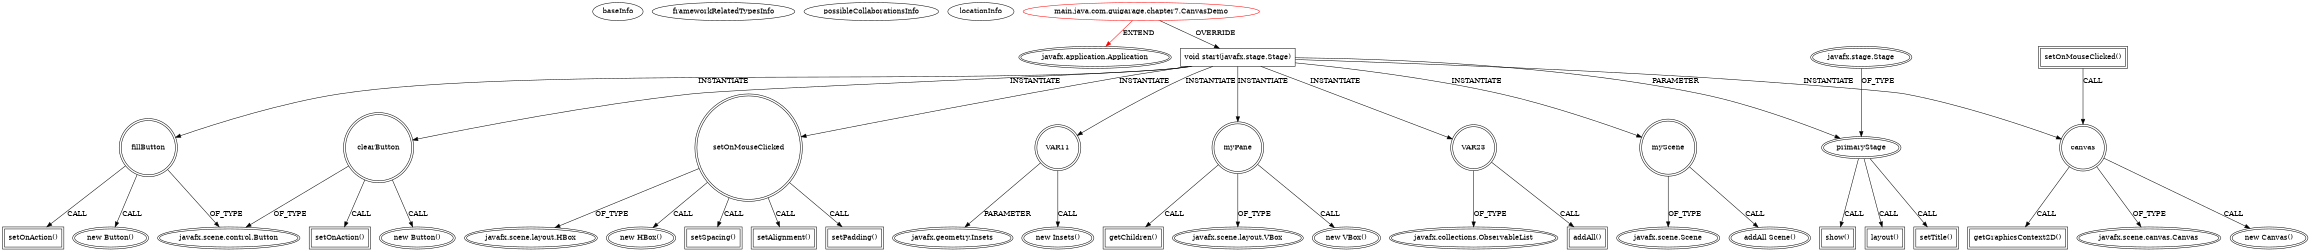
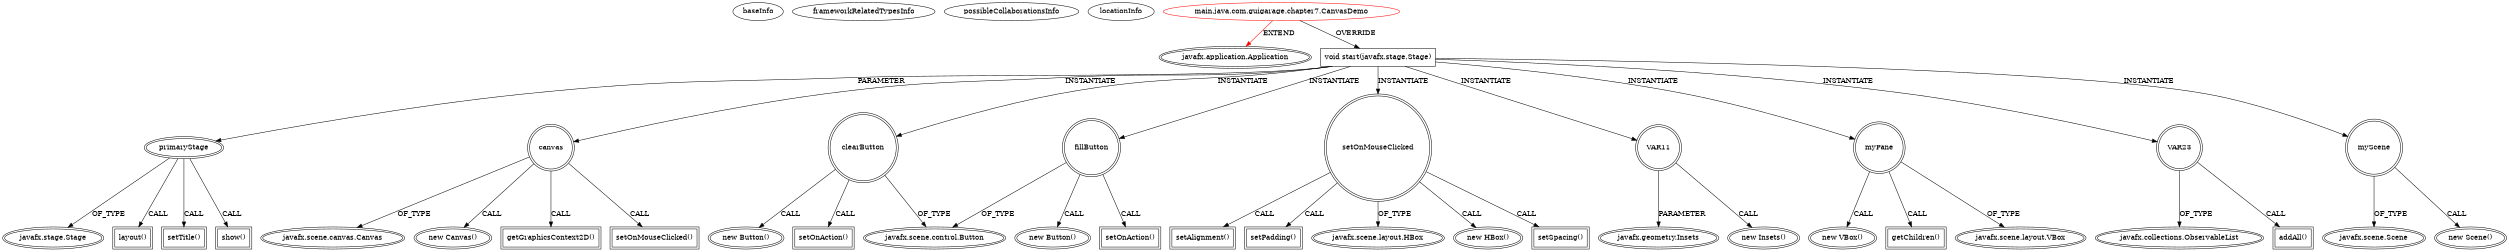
edge "setOnMouseClicked()" -> "canvas": reversed
edge "javafx.stage.Stage" -> "primaryStage": reversed
node "addAll Scene()": label "addAll Scene()" -> "new Scene()"
